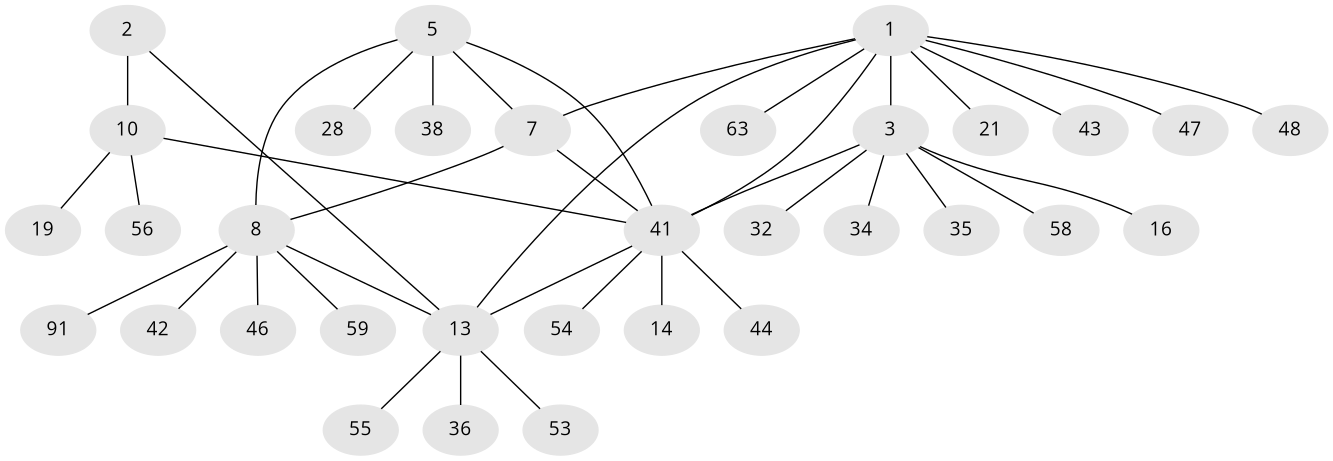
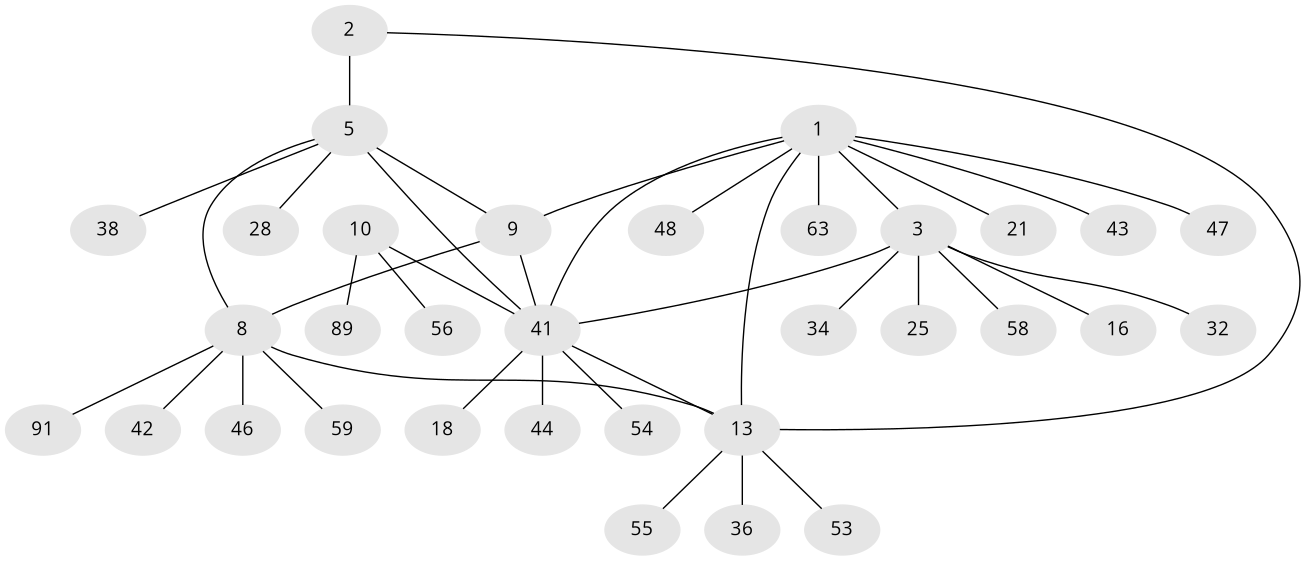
edge "2" -- "10": now "2" -- "5"
node "7": label "7" -> "9"
node "19": label "19" -> "89"
node "35": label "35" -> "25"
node "14": label "14" -> "18"
